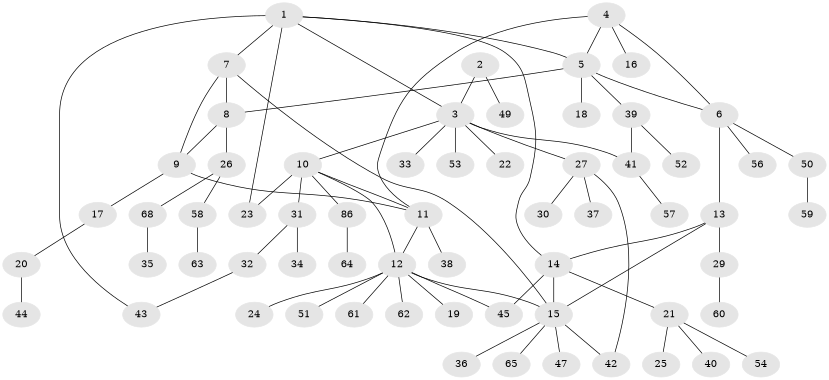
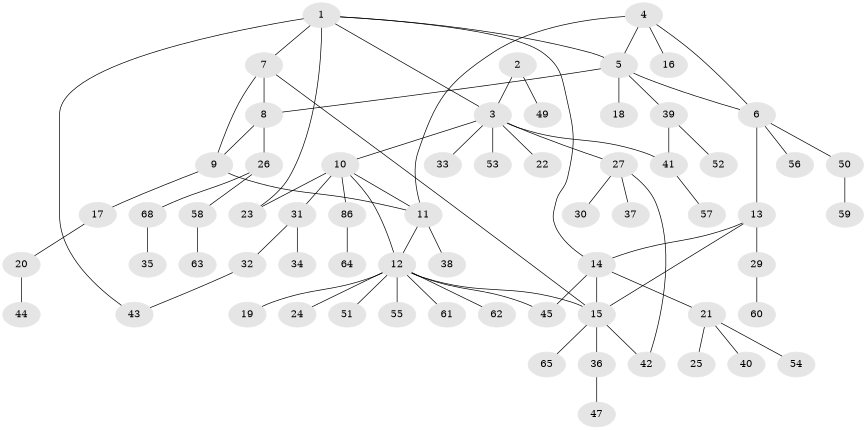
node "55": added
edge "15" -- "47": now "36" -- "47"
